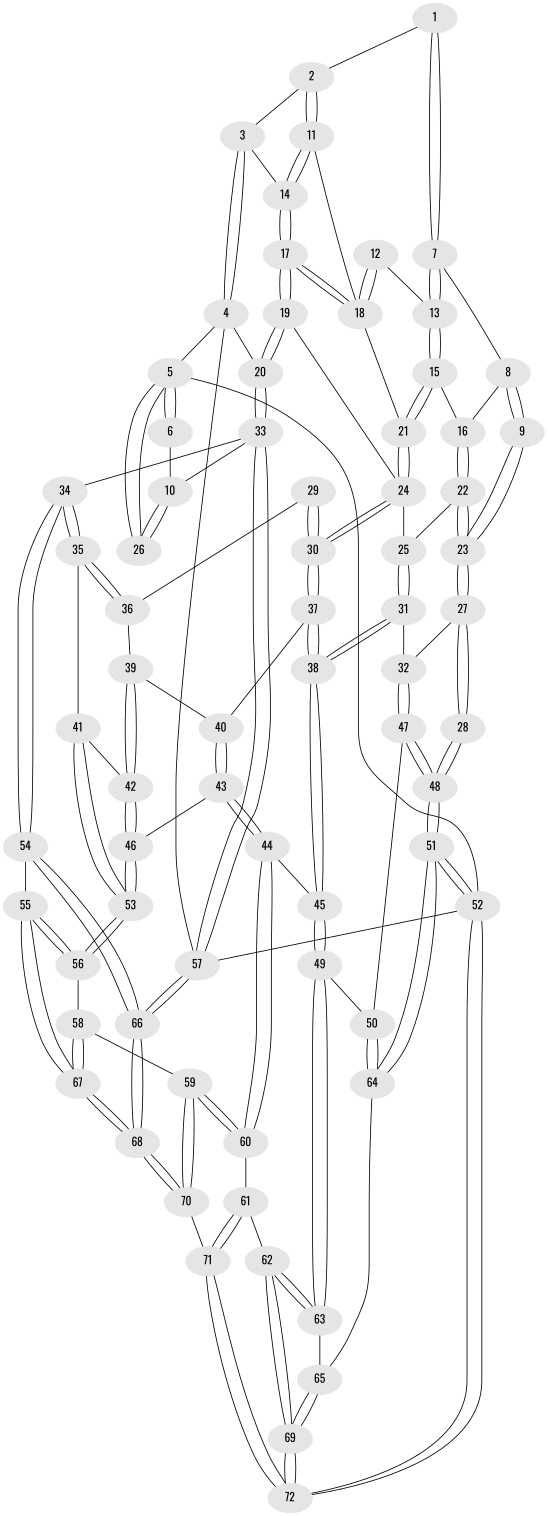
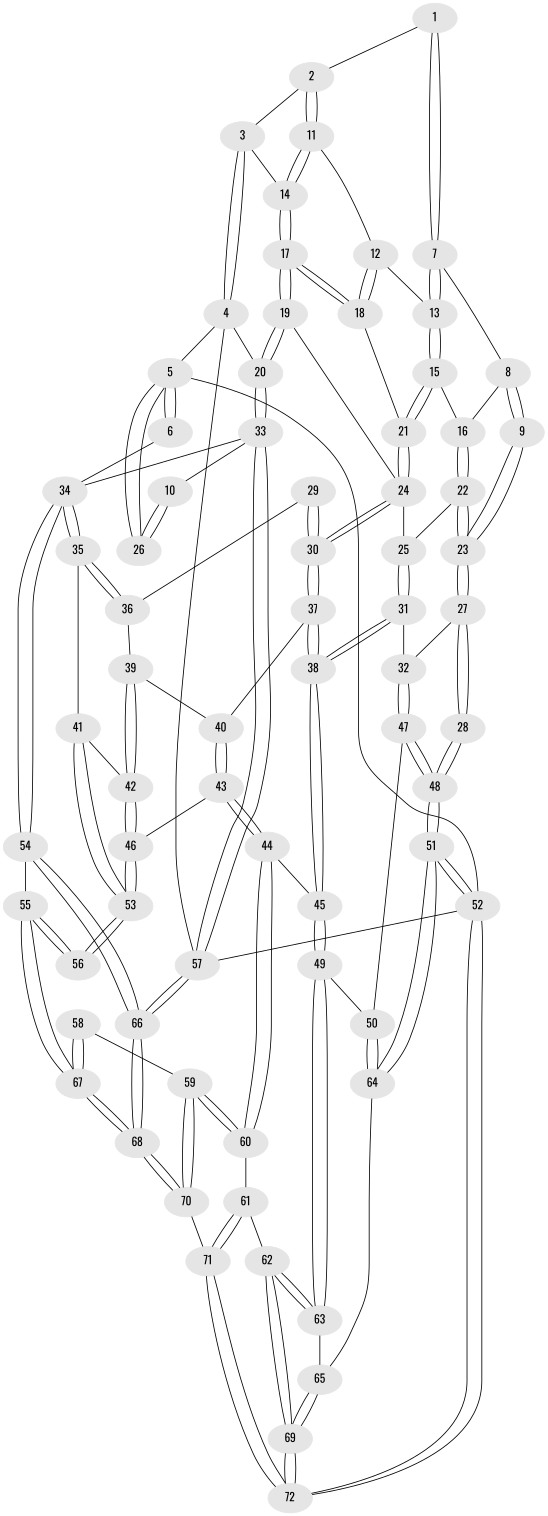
edge "11" -- "18": now "11" -- "12"
edge "6" -- "10": now "6" -- "34"
edge "56" -- "58": removed
